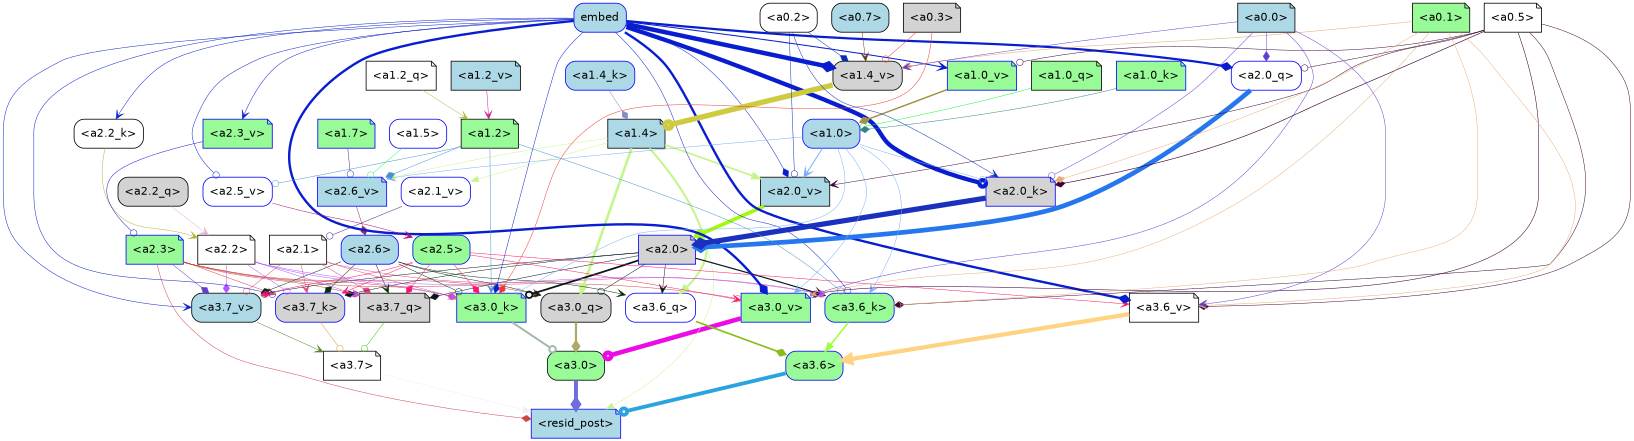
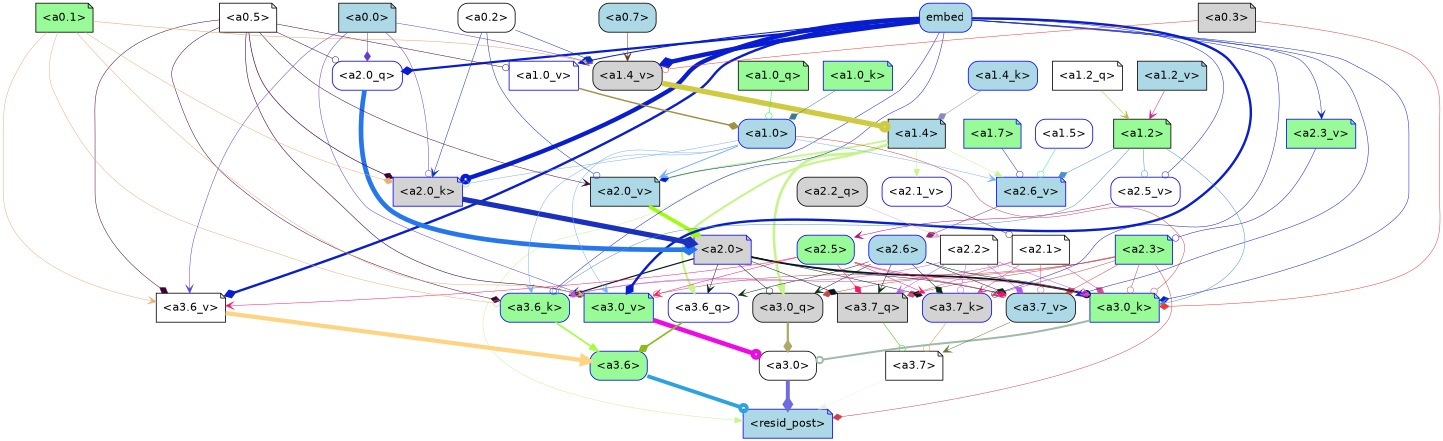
node "<a1.0_v>": fillcolor palegreen -> white
node "<a2.2_k>": removed
edge "<a1.0>" -> "<a3.0_k>": color #76aff9 -> #cc4347
edge "<a2.3>" -> "<a3.7_v>": color #603dd1 -> #cc4347
node "<a3.0>": fillcolor palegreen -> white
